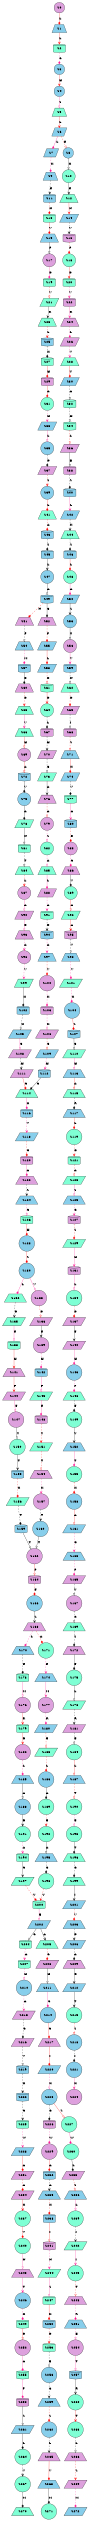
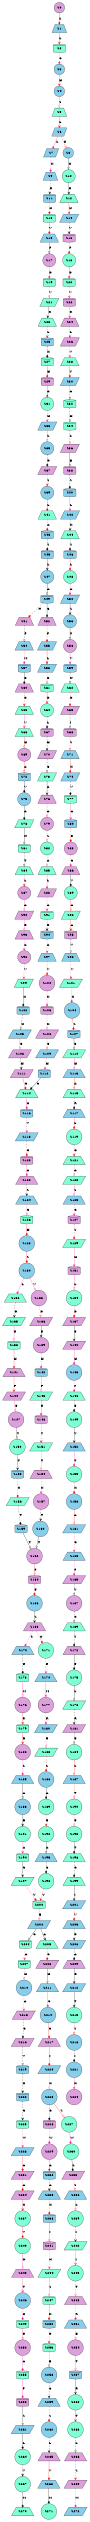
node "S121": shape cylinder -> trapezium
